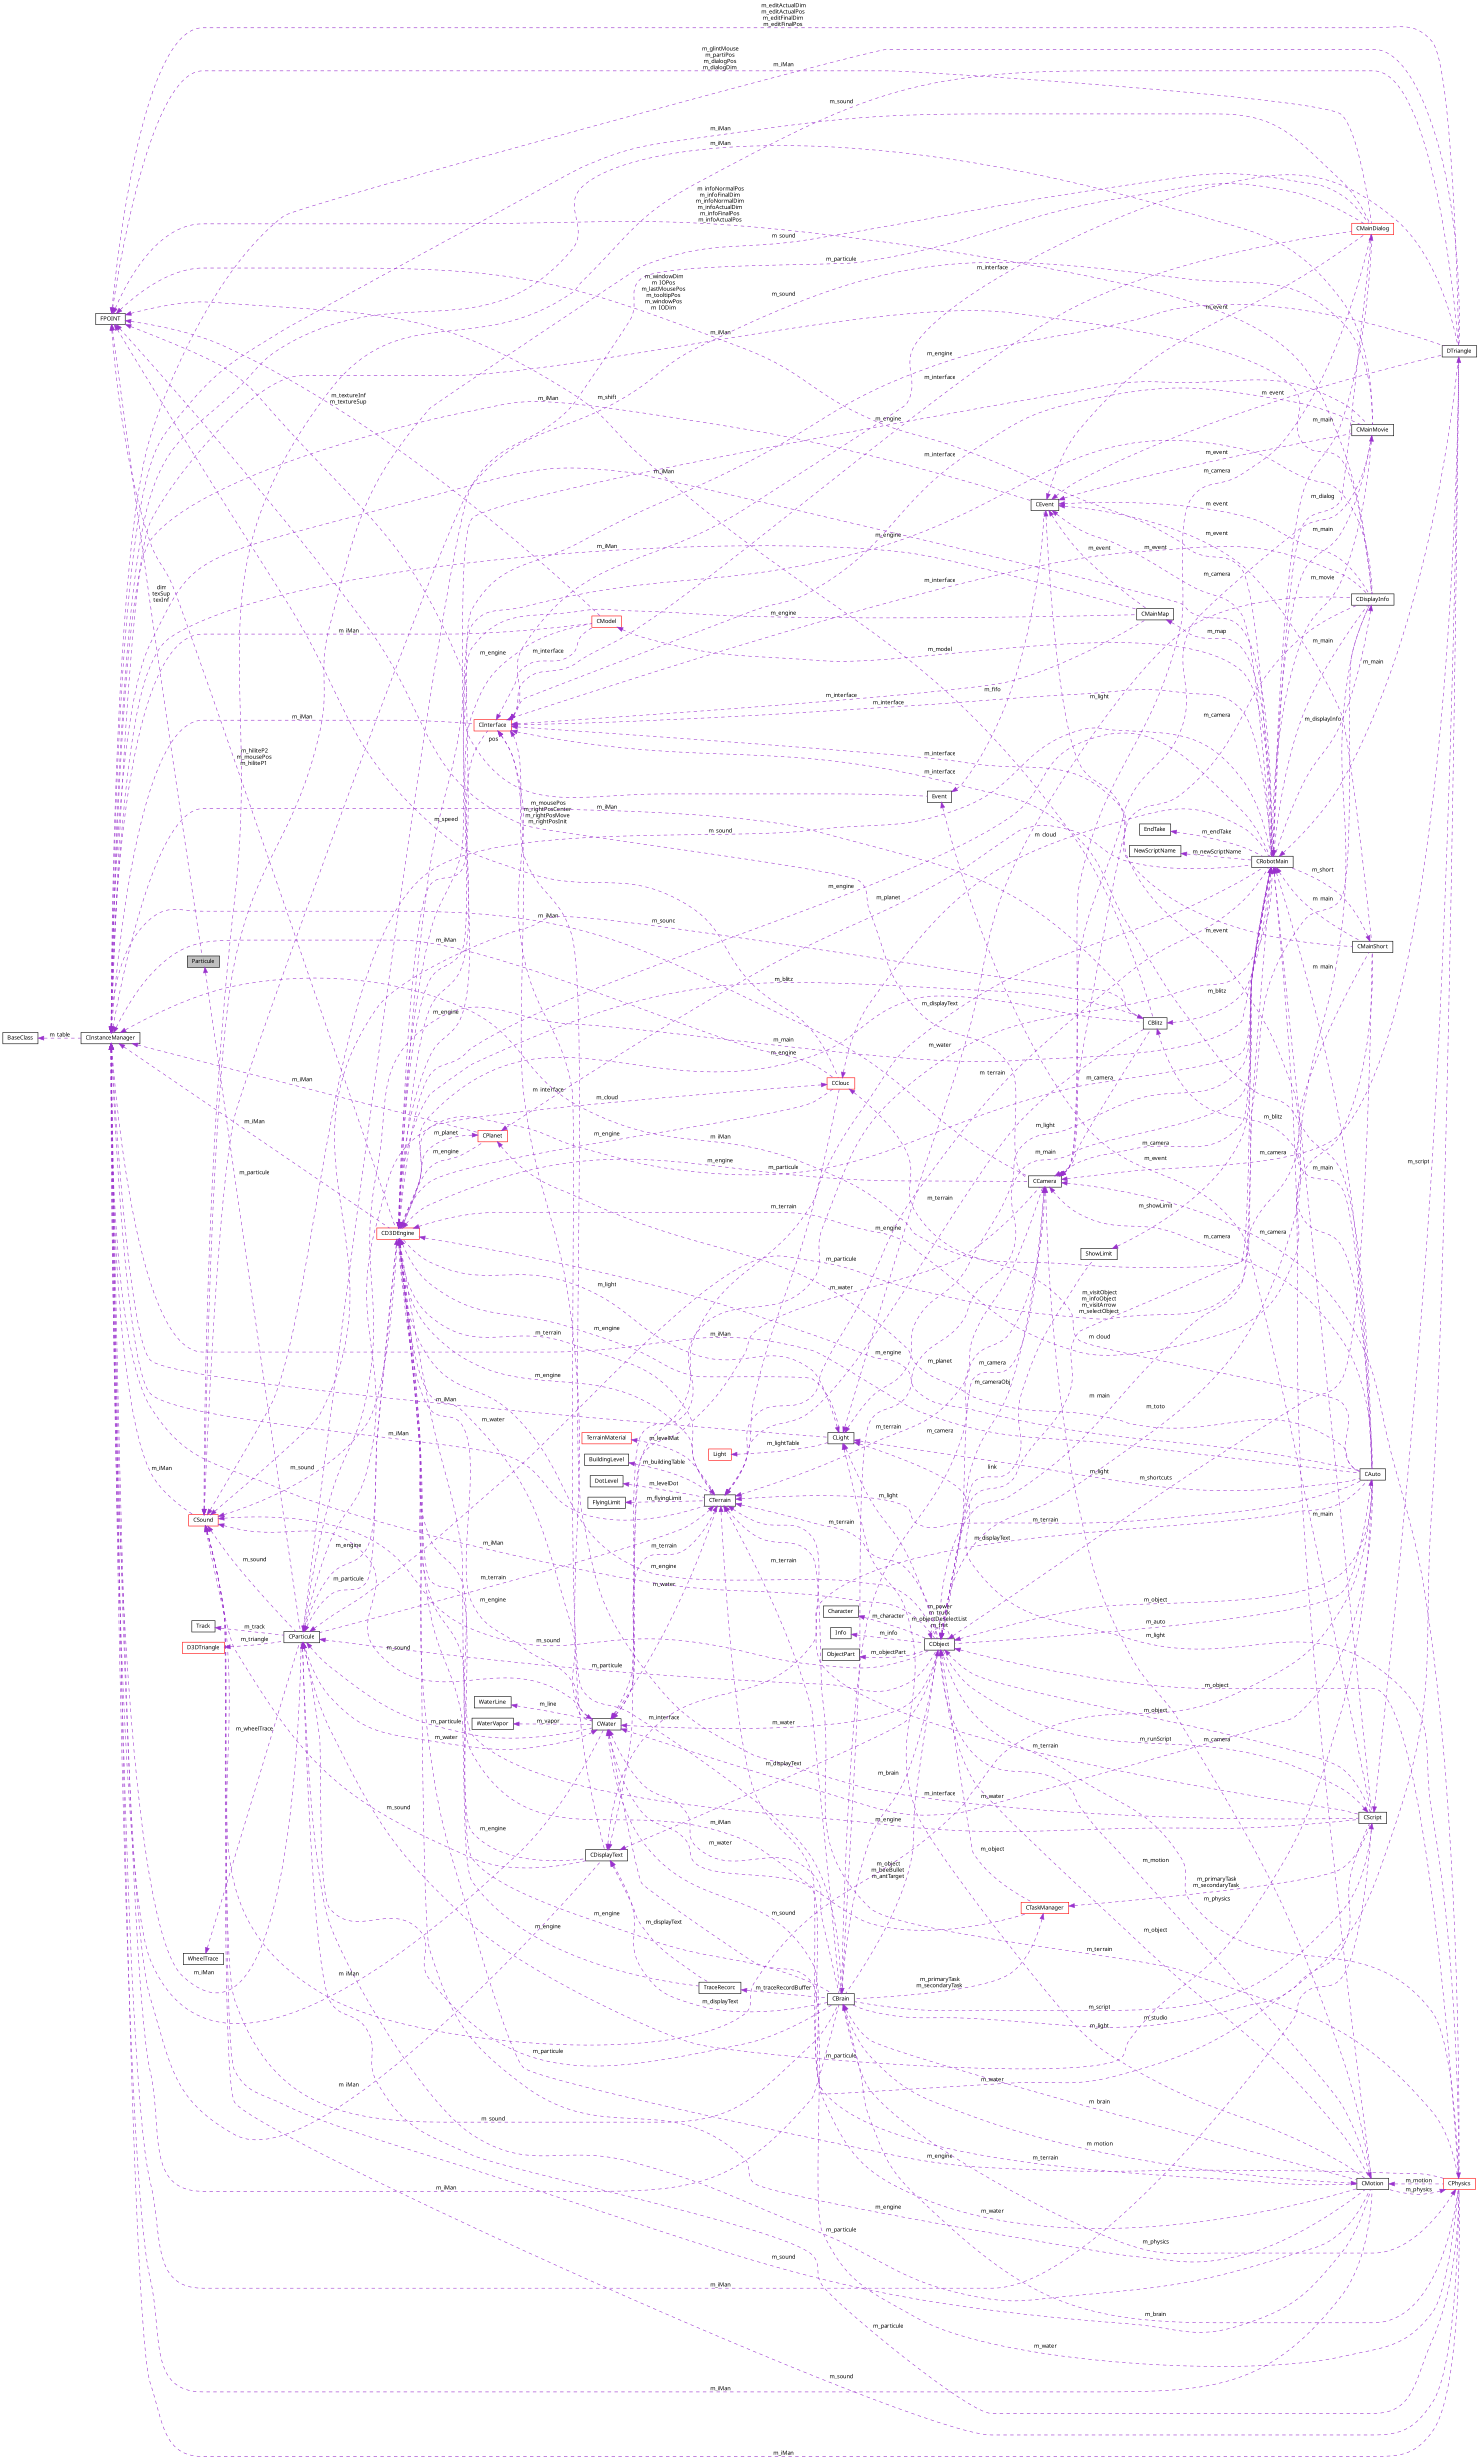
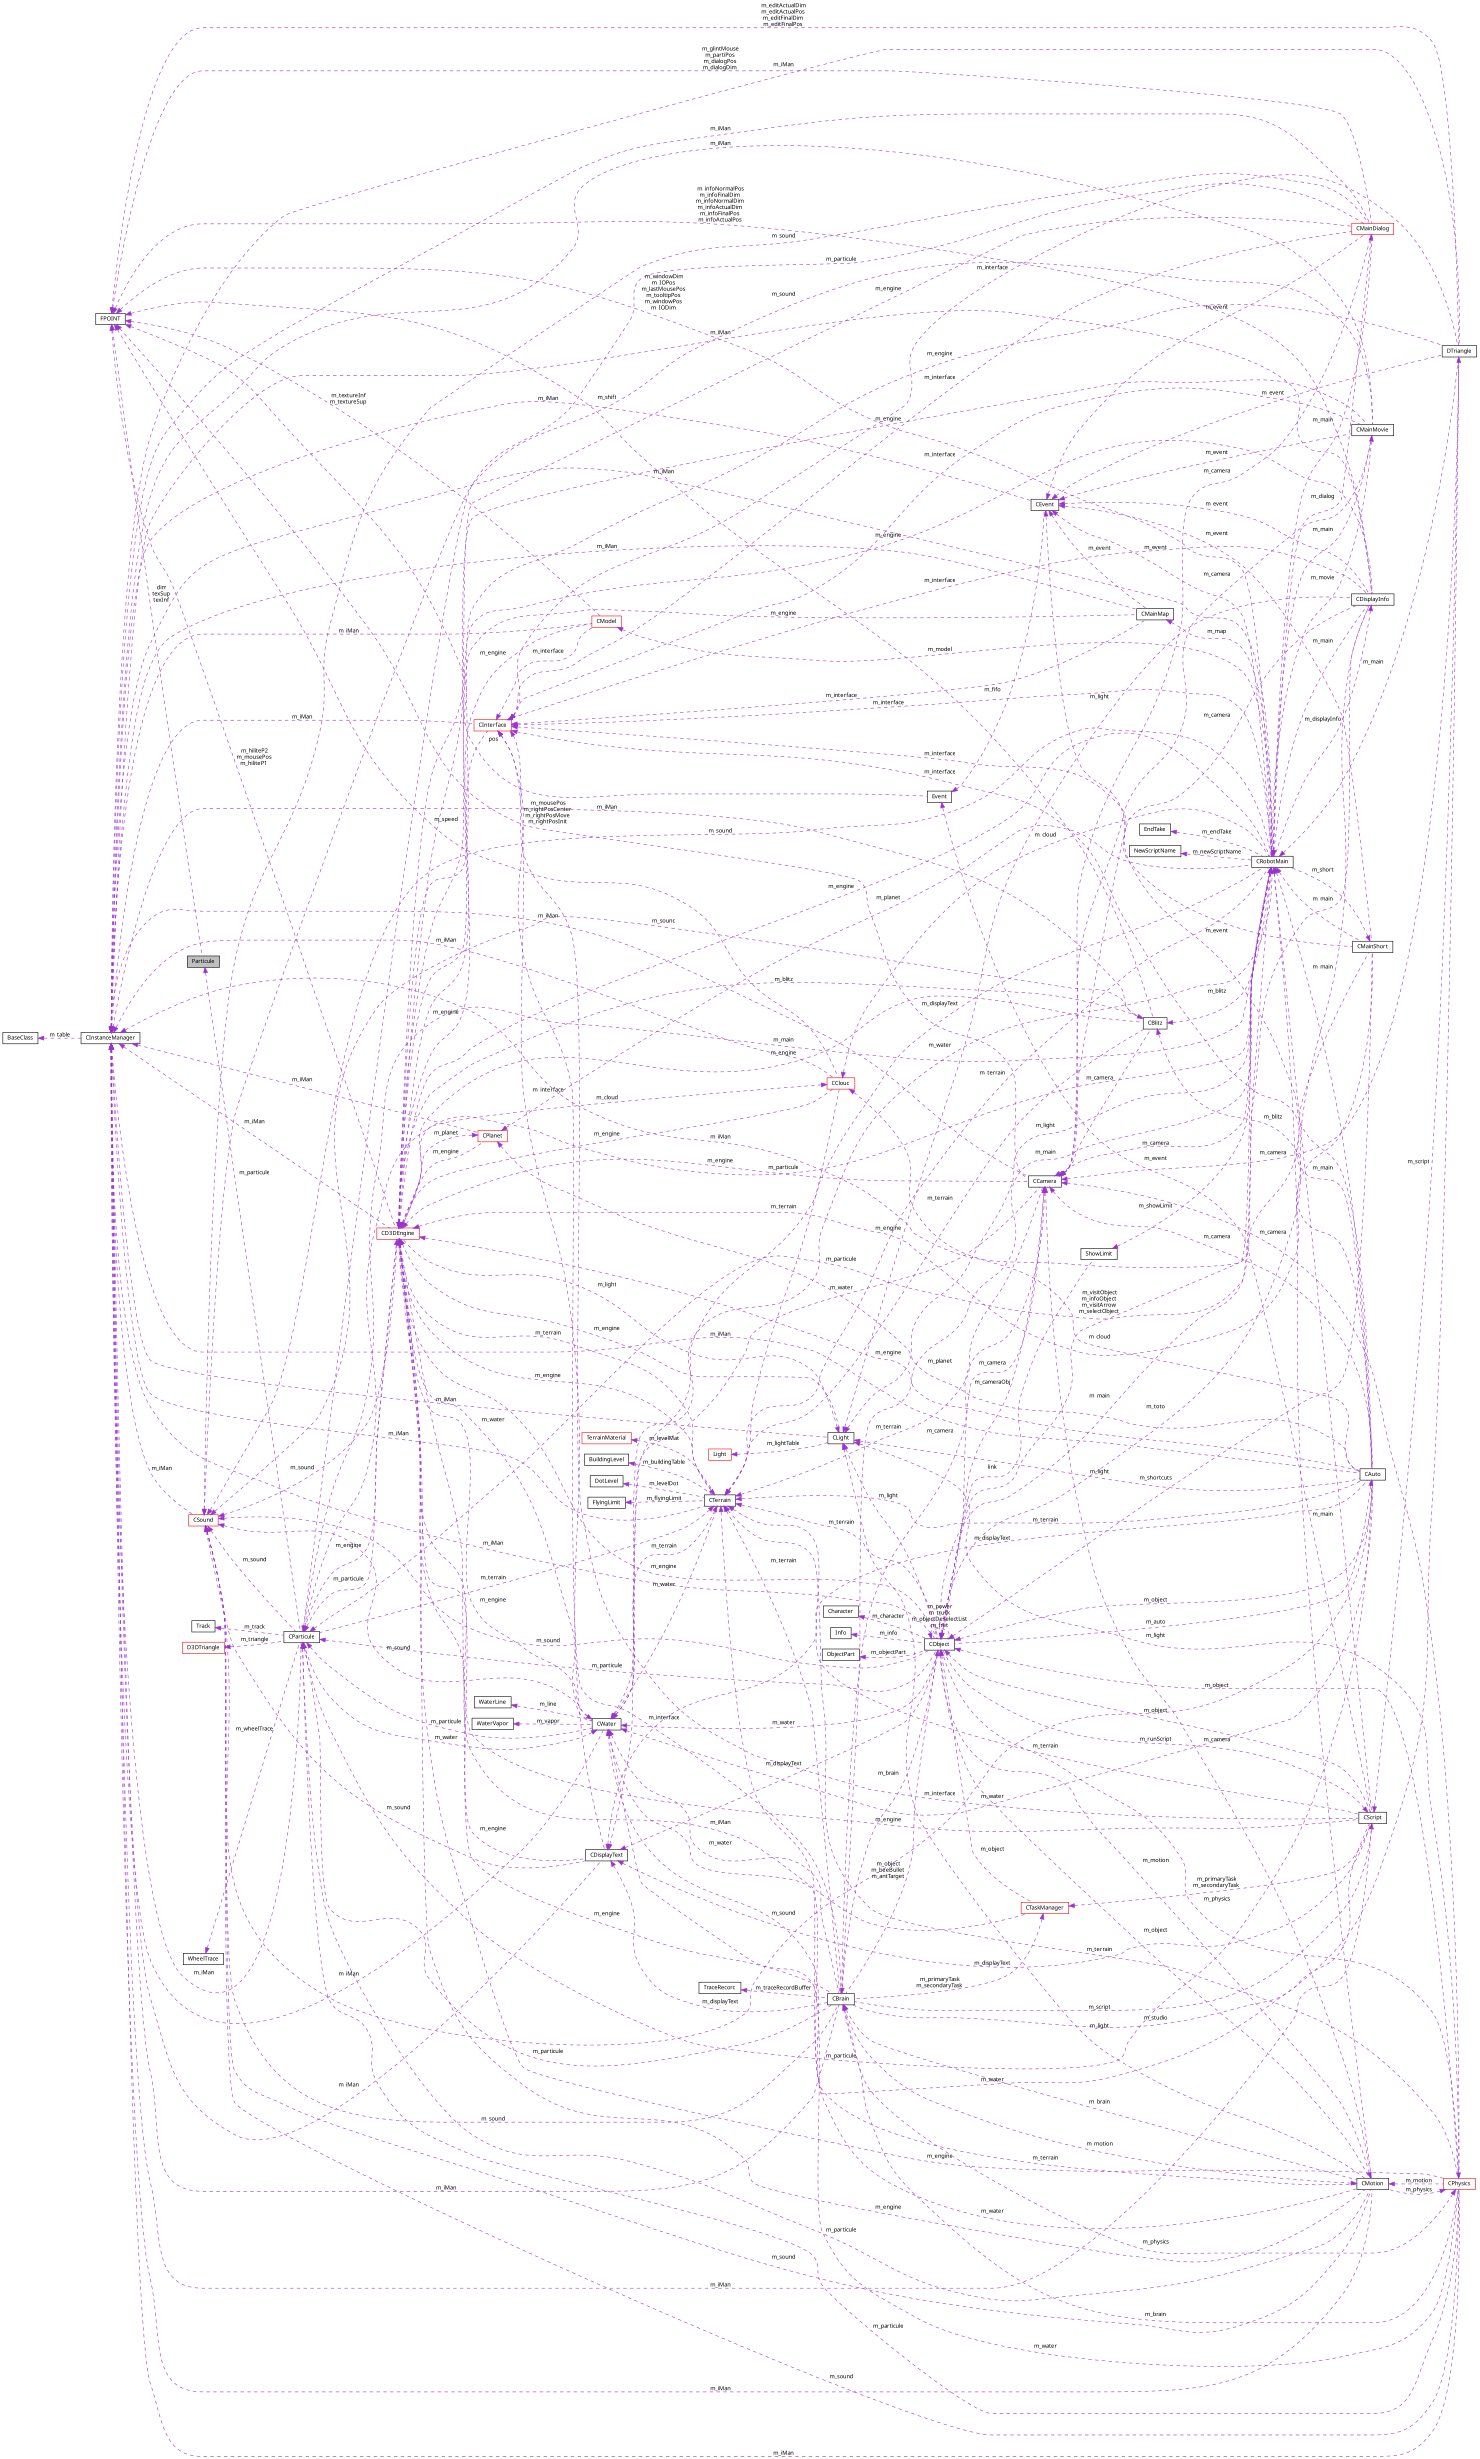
edge "DTriangle" -> "CSound": removed, label "m_sound"
edge "TraceRecord" -> "CD3DEngine": now "CMainDialog" -> "CD3DEngine"
edge "TraceRecord" -> "CDisplayText": now "CScript" -> "CDisplayText"
